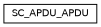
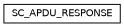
node "SC_APDU_APDU": label "SC_APDU_APDU" -> "SC_APDU_RESPONSE"
